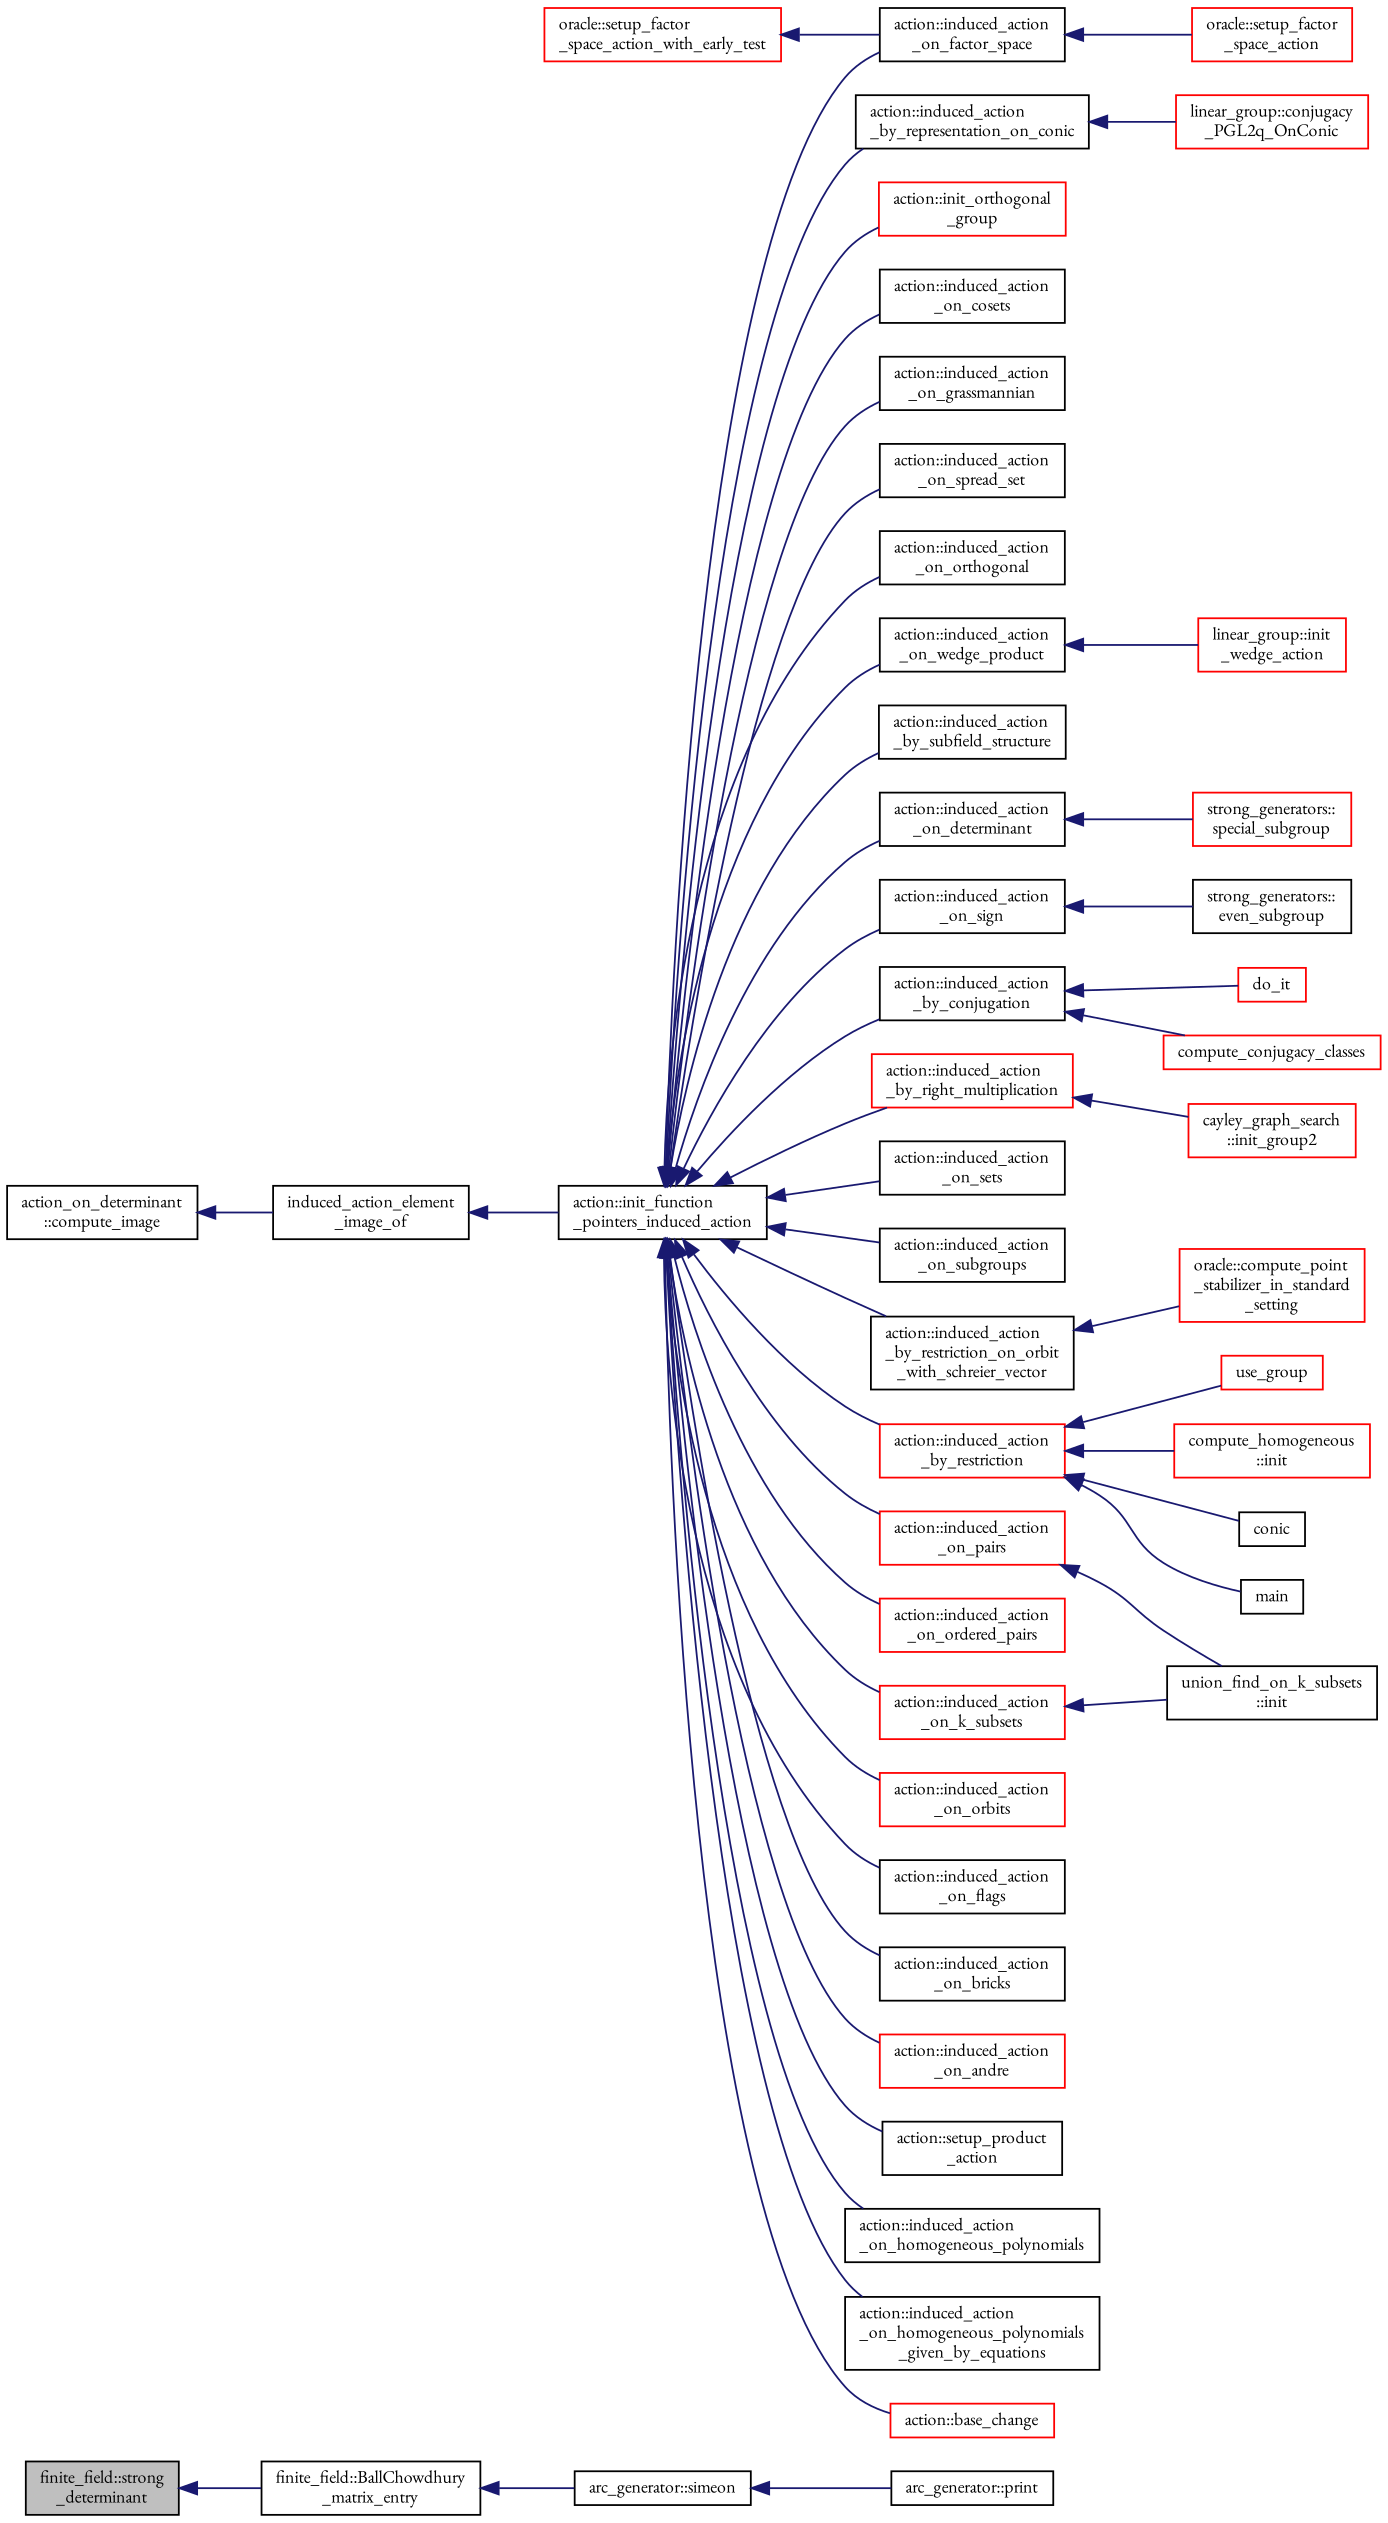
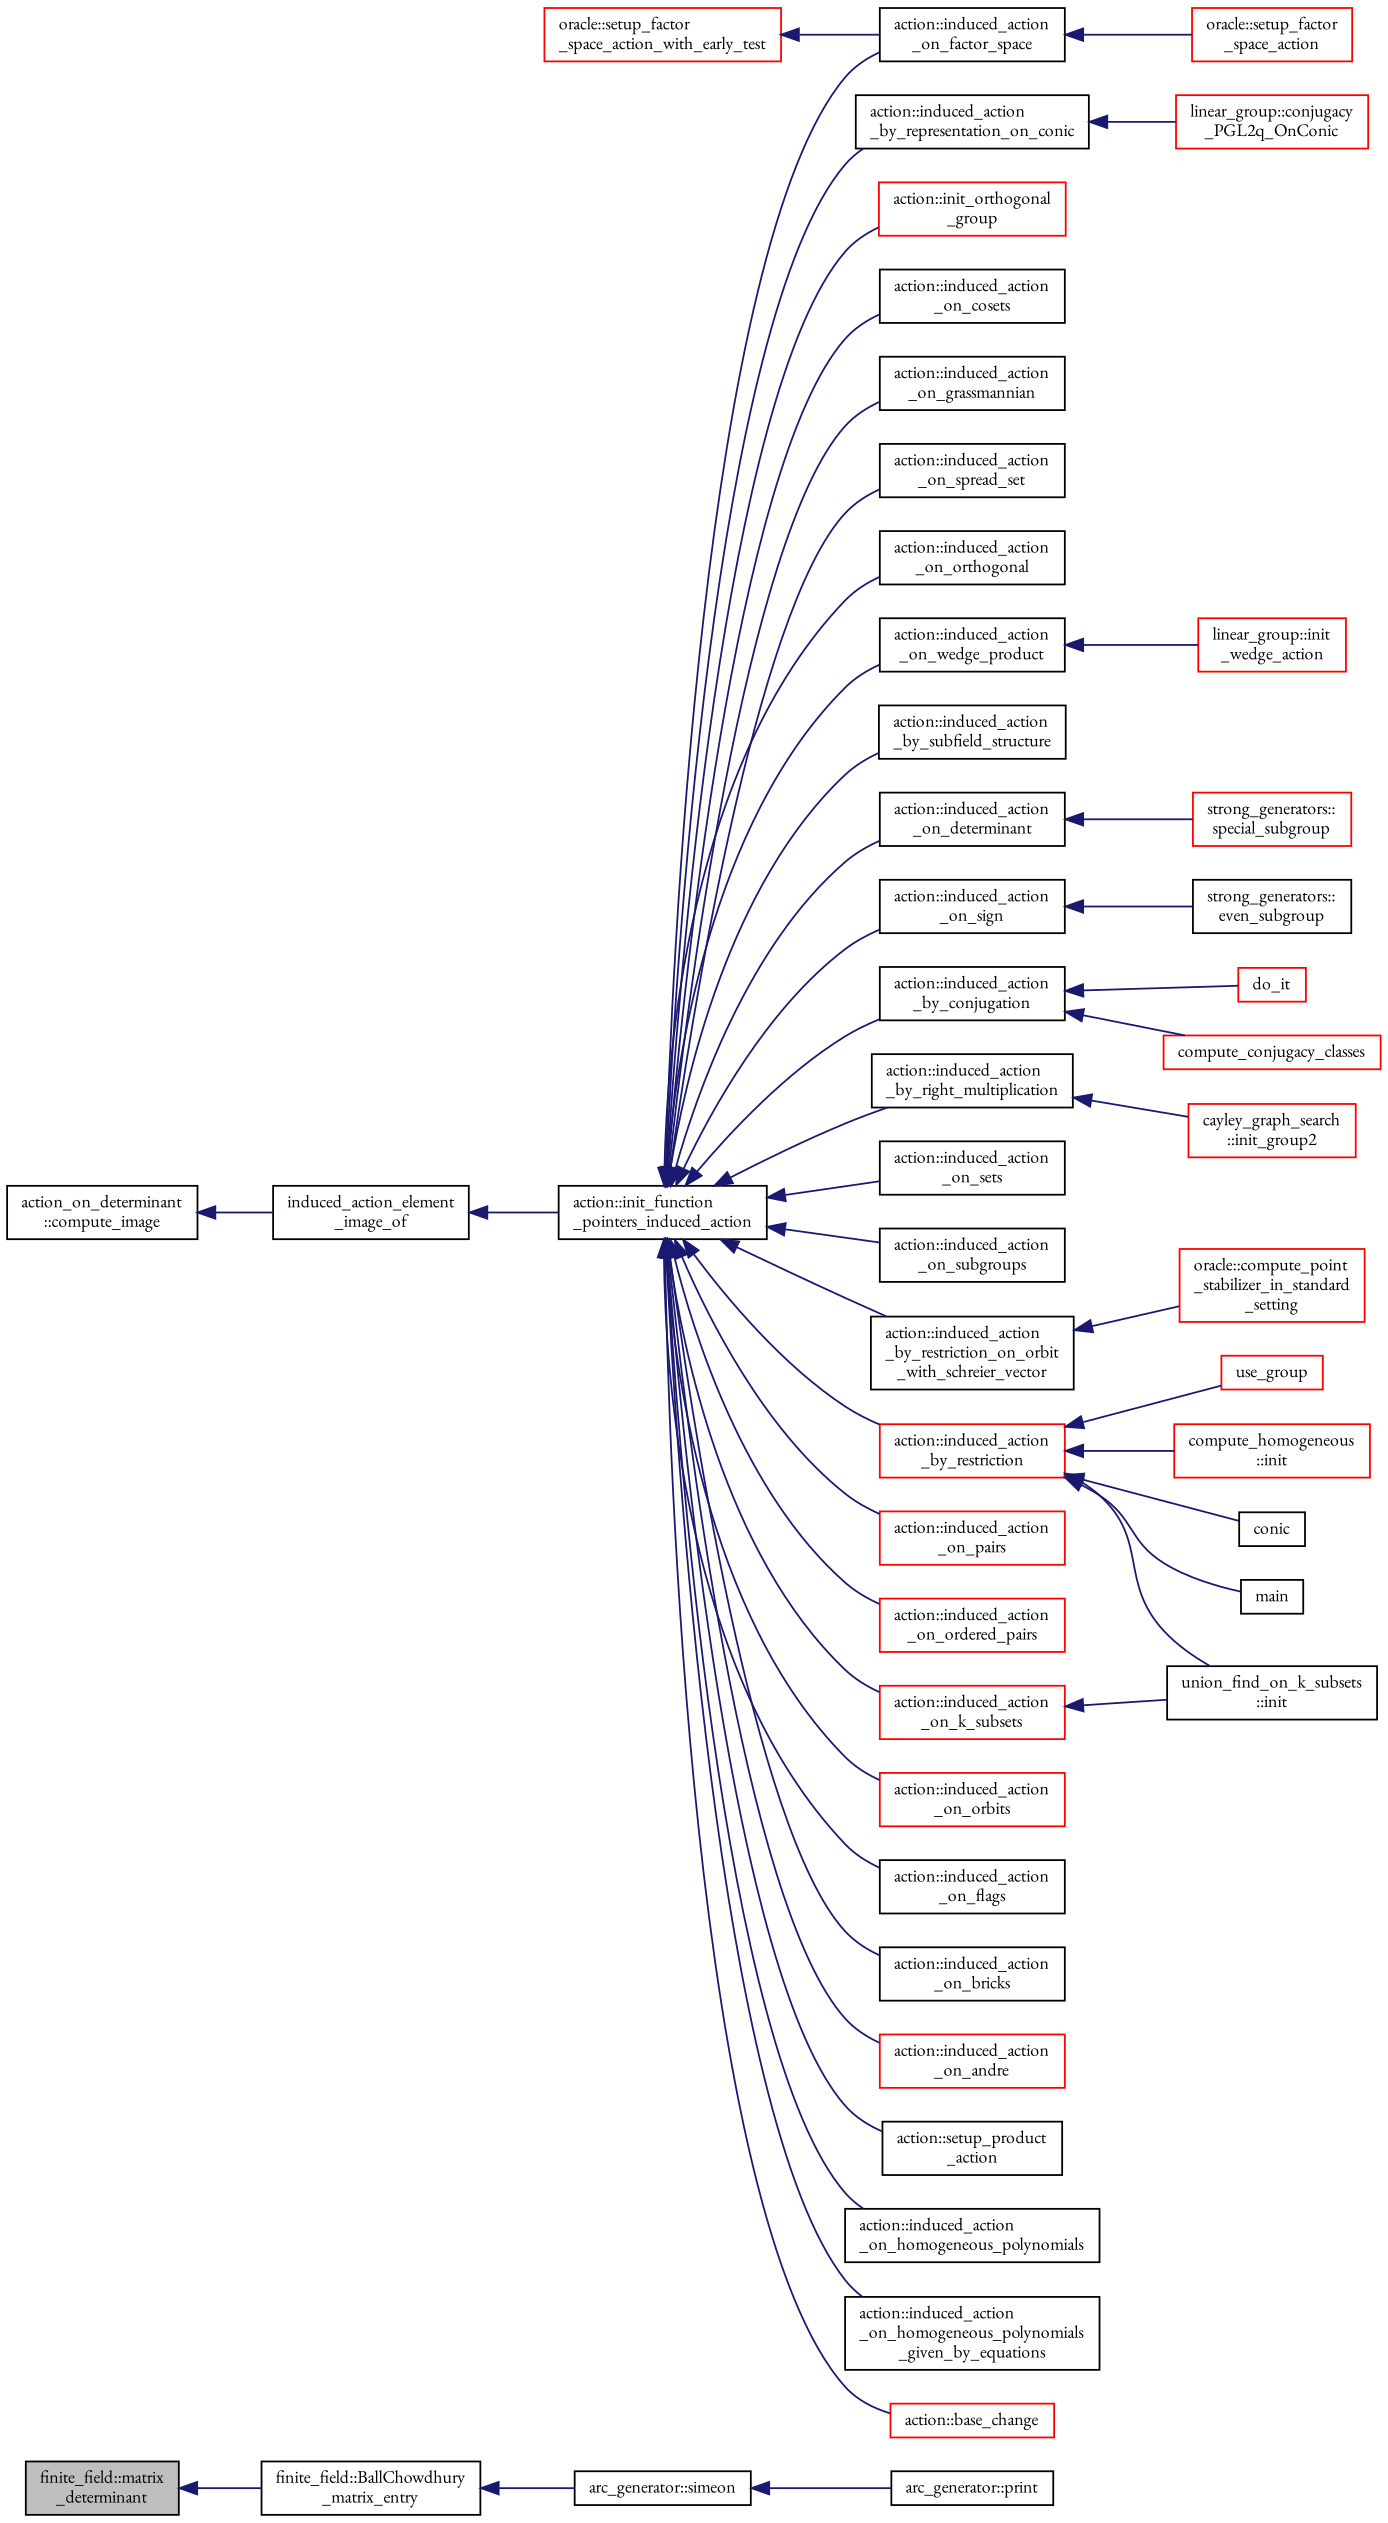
node "action::induced_action _by_right_multiplication": color red -> black
edge "union_find_on_k_subsets ::init" -> "action::induced_action _on_pairs": now "union_find_on_k_subsets ::init" -> "action::induced_action _by_restriction"
node "finite_field::strong _determinant": label "finite_field::strong _determinant" -> "finite_field::matrix _determinant"
